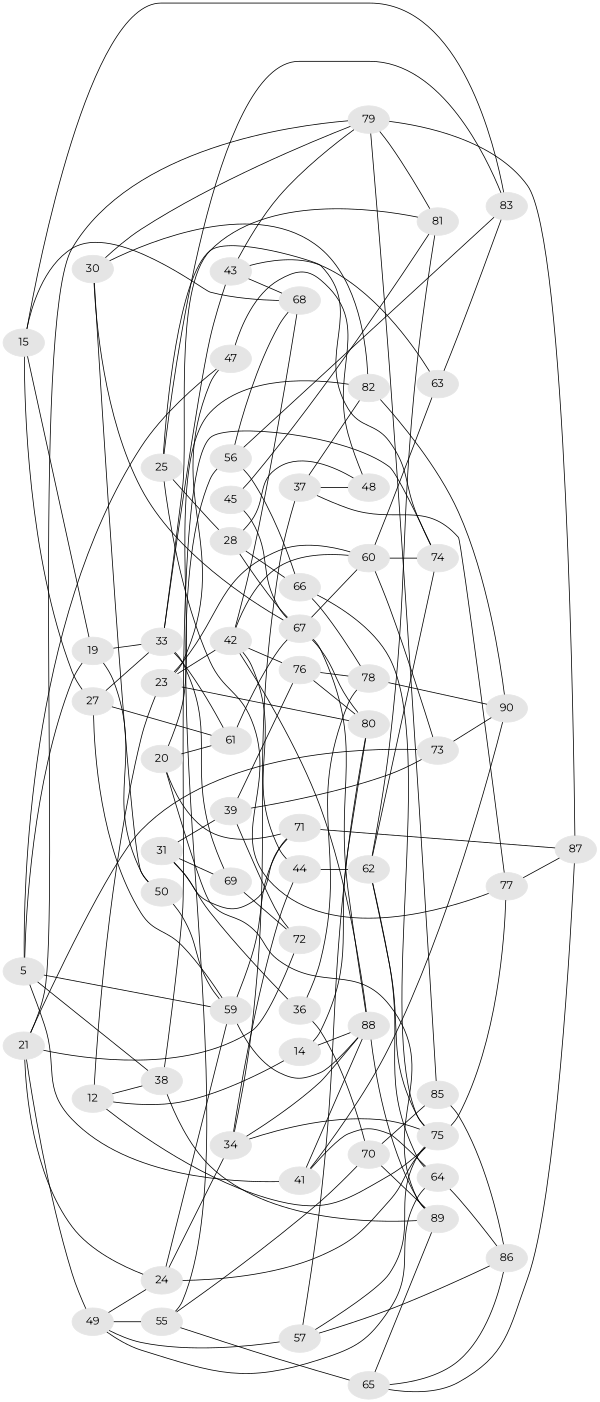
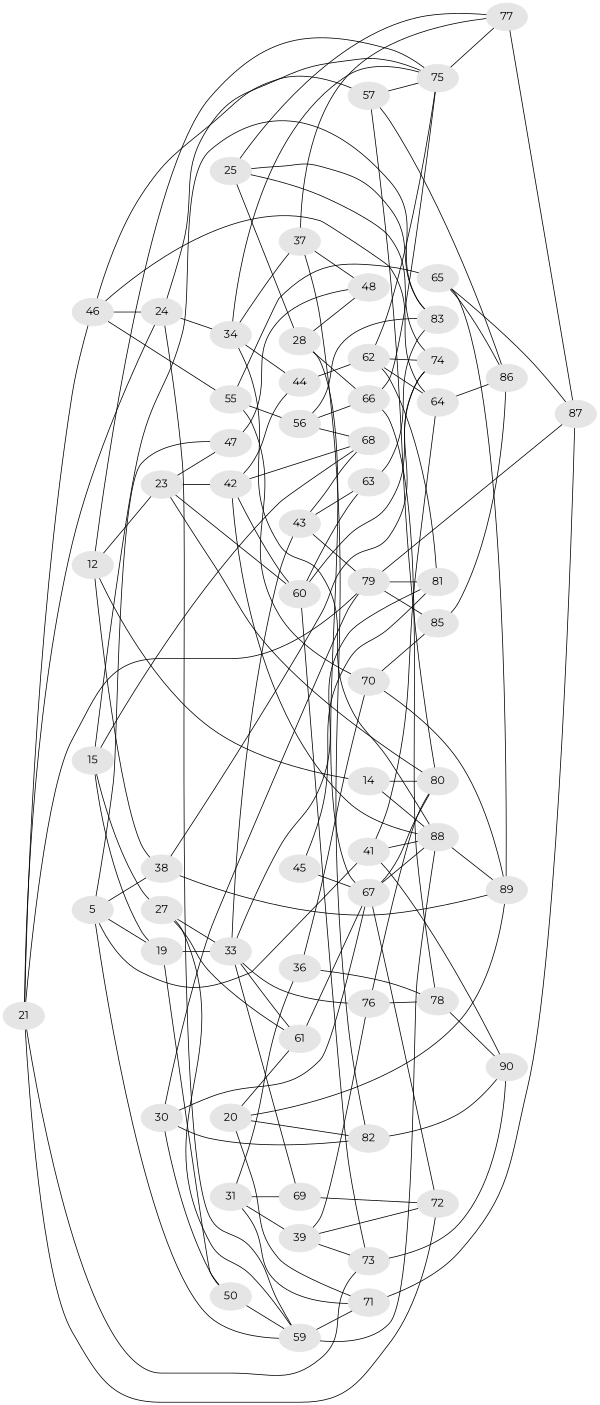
edge "60" -- "67": now "72" -- "67"
edge "42" -- "76": now "33" -- "76"
node "49": label "49" -> "46"
